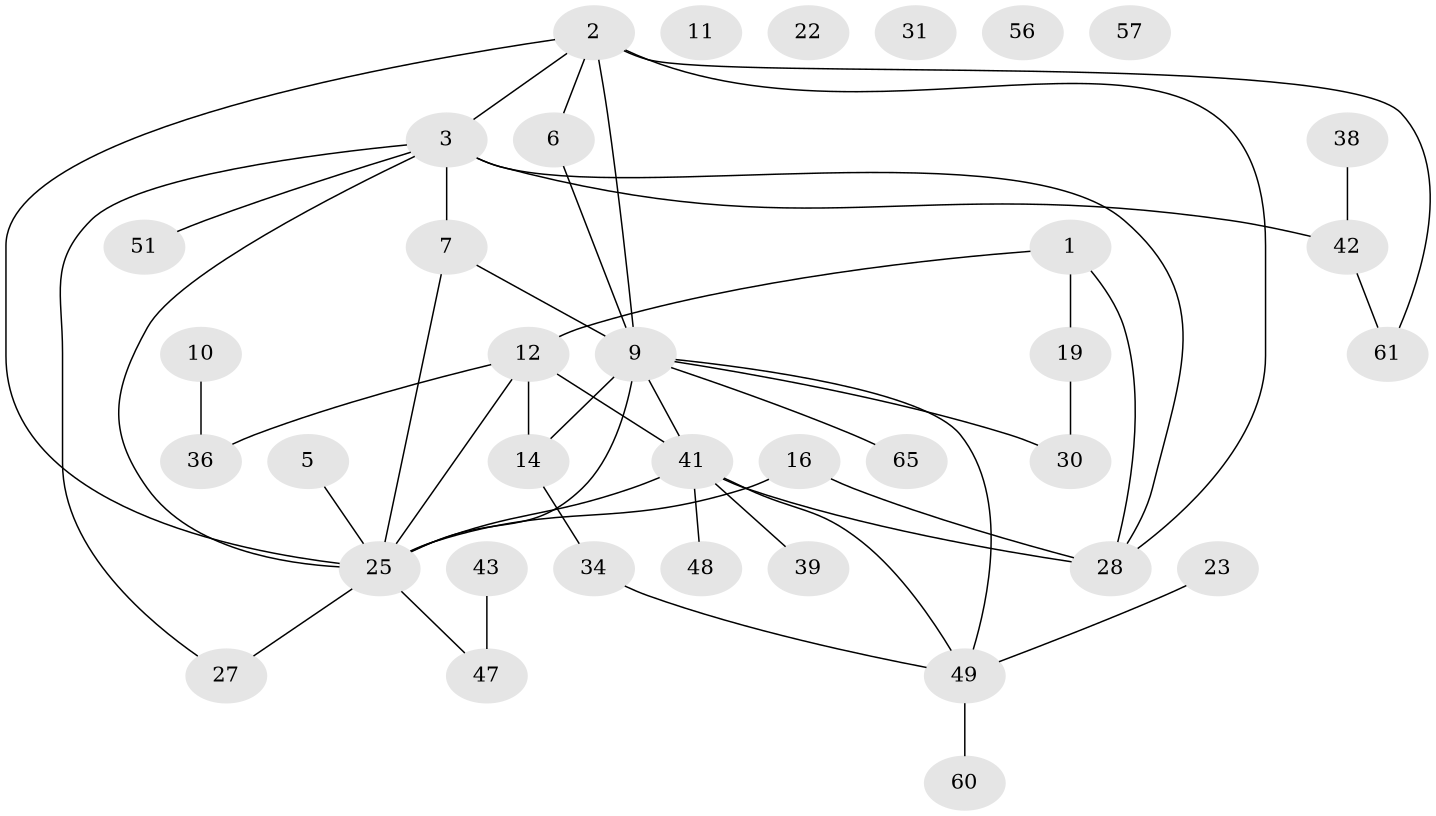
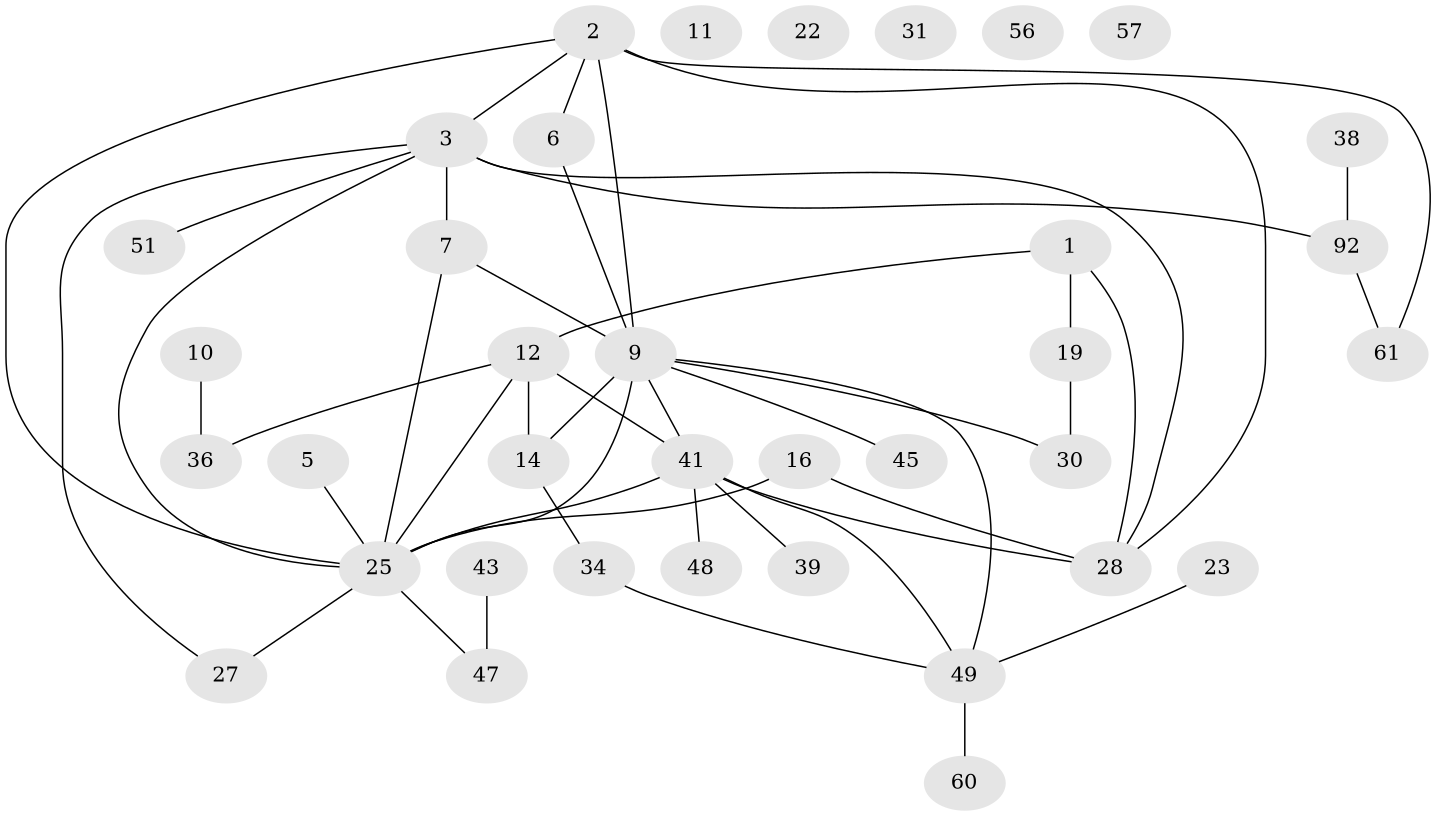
node "42": label "42" -> "92"
node "65": label "65" -> "45"
